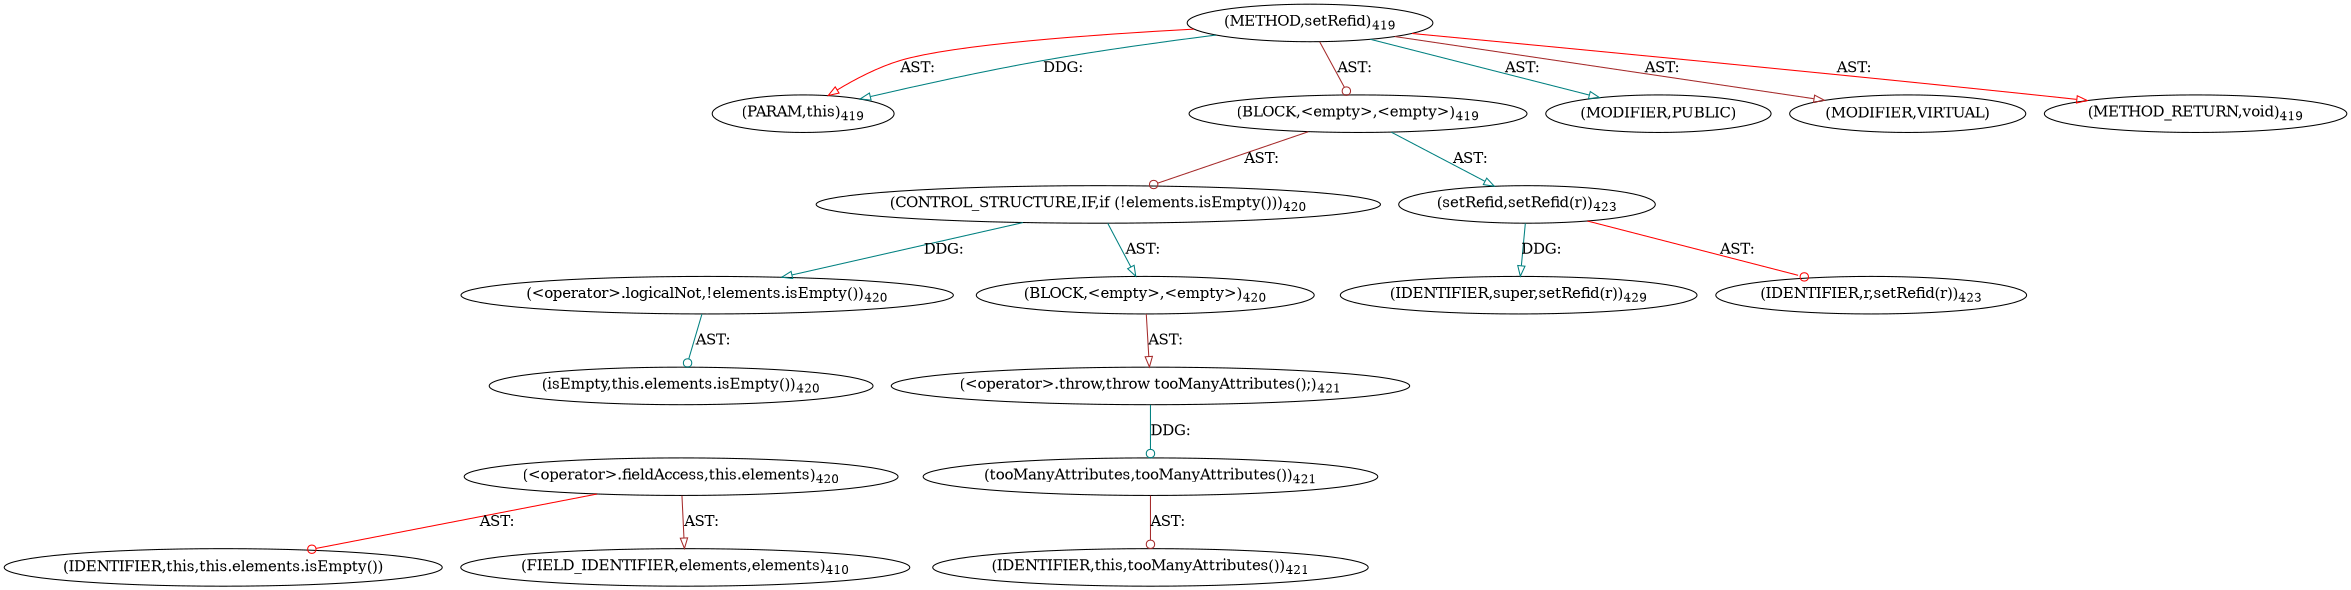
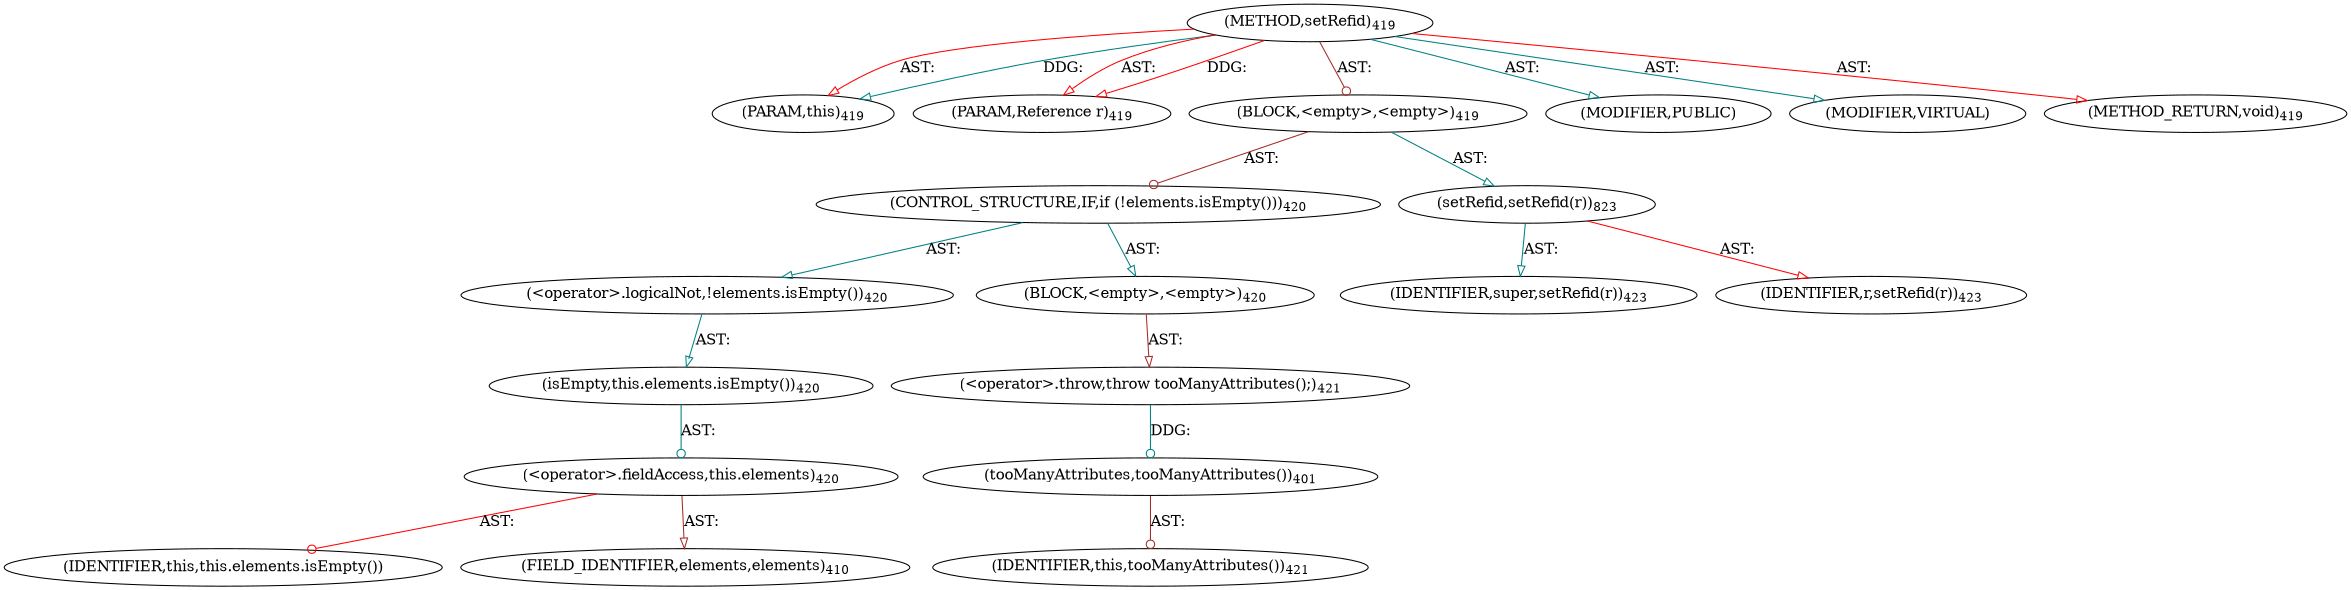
edge "(METHOD,setRefid)" -> "(MODIFIER,VIRTUAL)": color brown -> teal
node "(PARAM,Reference r)": added
node "(setRefid,setRefid(r))": text "423" -> "823"
edge "(setRefid,setRefid(r))" -> "(IDENTIFIER,r,setRefid(r))": arrowhead odot -> onormal
edge "(CONTROL_STRUCTURE,IF,if (!elements.isEmpty()))" -> "(<operator>.logicalNot,!elements.isEmpty())": label "DDG: " -> "AST: "
edge "(setRefid,setRefid(r))" -> "(IDENTIFIER,super,setRefid(r))": label "DDG: " -> "AST: "
node "(IDENTIFIER,super,setRefid(r))": text "429" -> "423"
edge "(<operator>.logicalNot,!elements.isEmpty())" -> "(isEmpty,this.elements.isEmpty())": arrowhead odot -> onormal
edge "(isEmpty,this.elements.isEmpty())" -> "(<operator>.fieldAccess,this.elements)": added, label "AST:"
node "(tooManyAttributes,tooManyAttributes())": text "421" -> "401"
